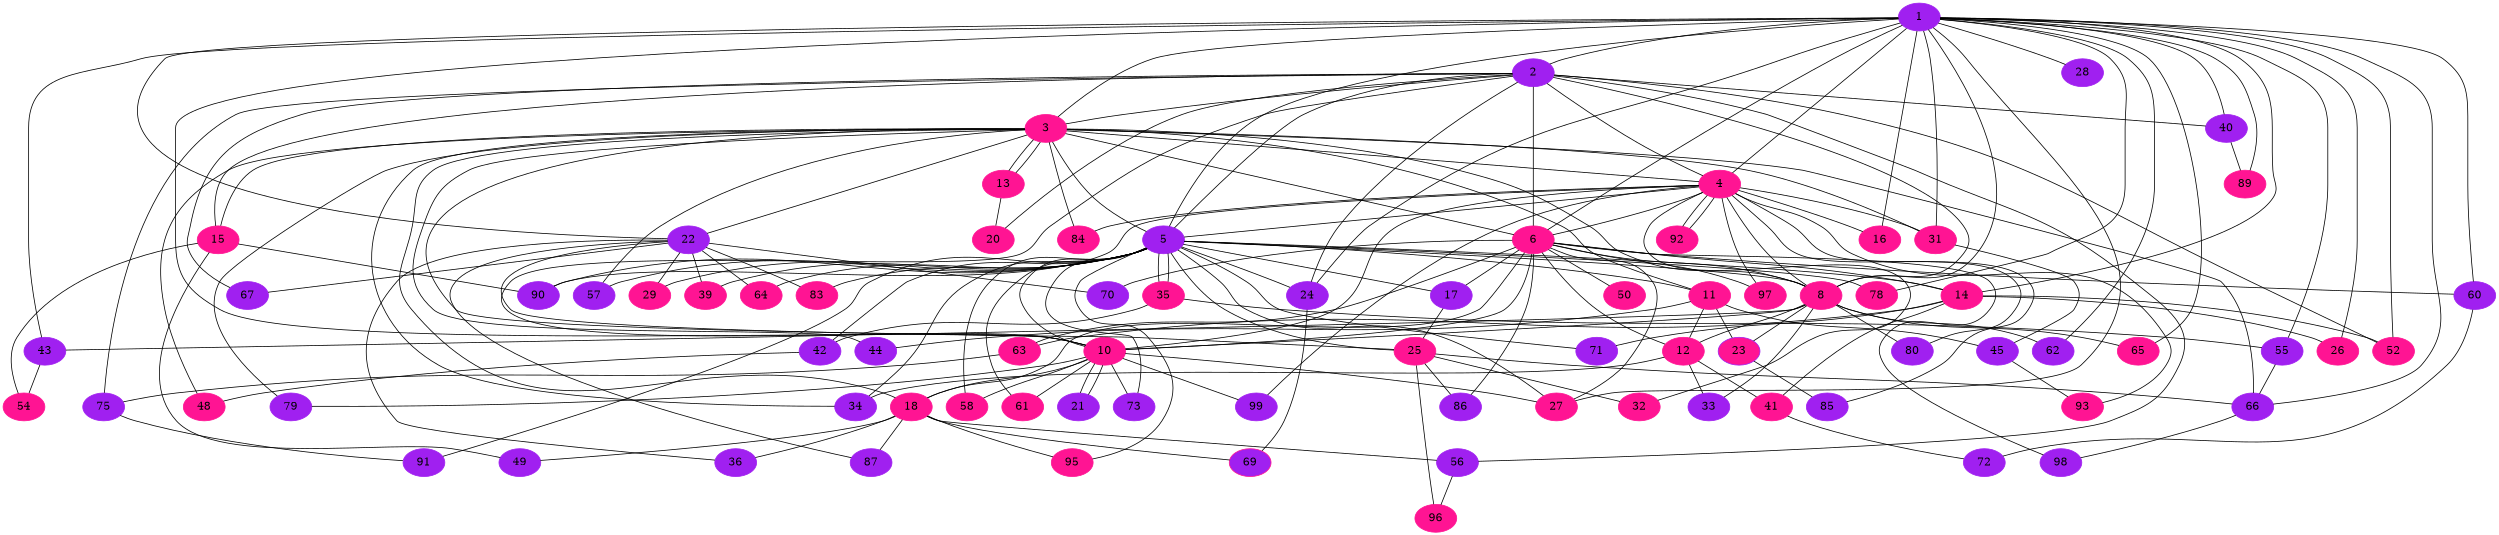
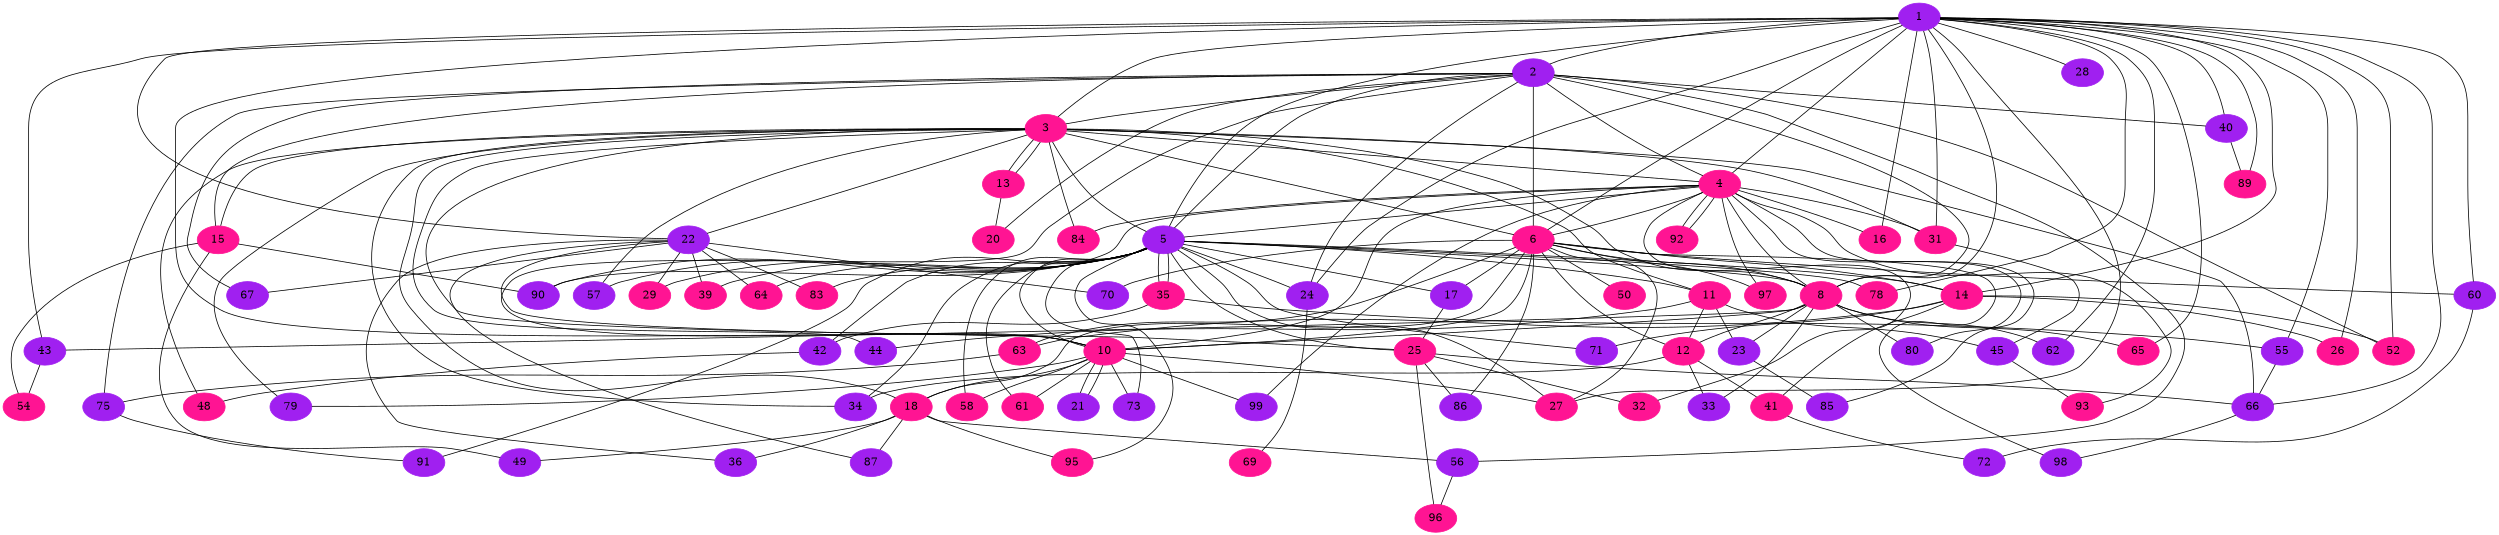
node "23": fillcolor deeppink -> purple
edge "18" -- "69": removed
node "69": fillcolor purple -> deeppink
